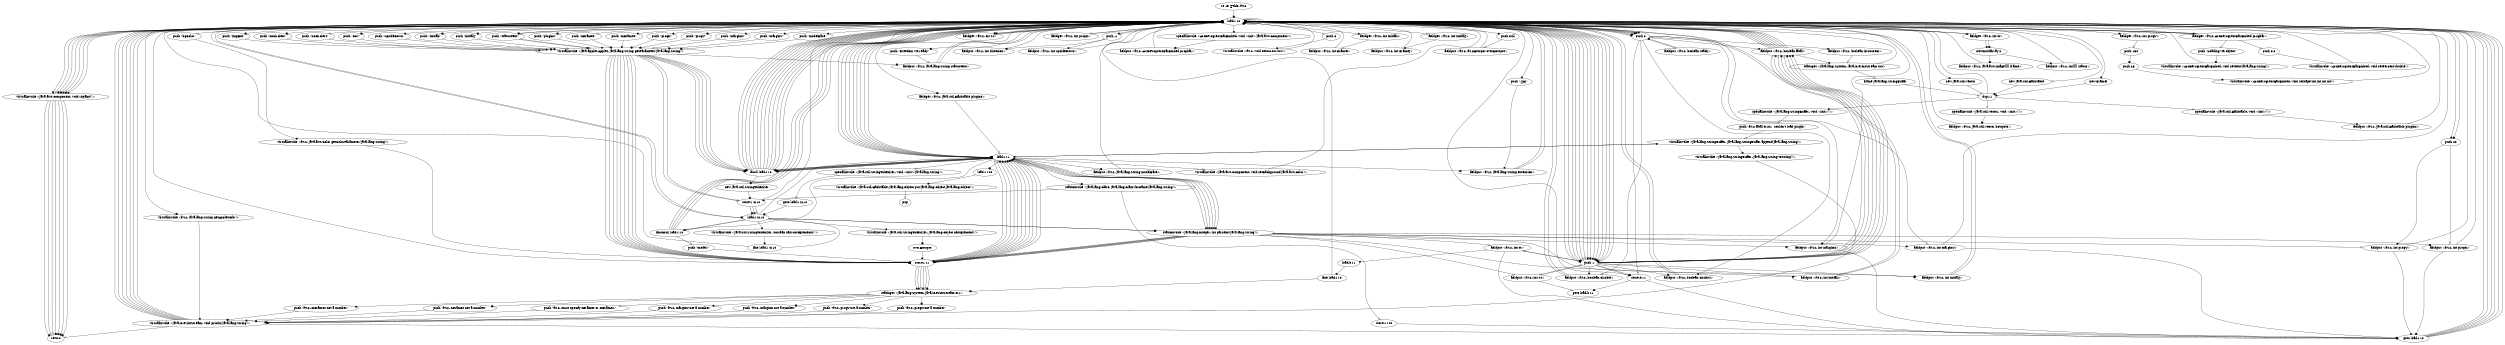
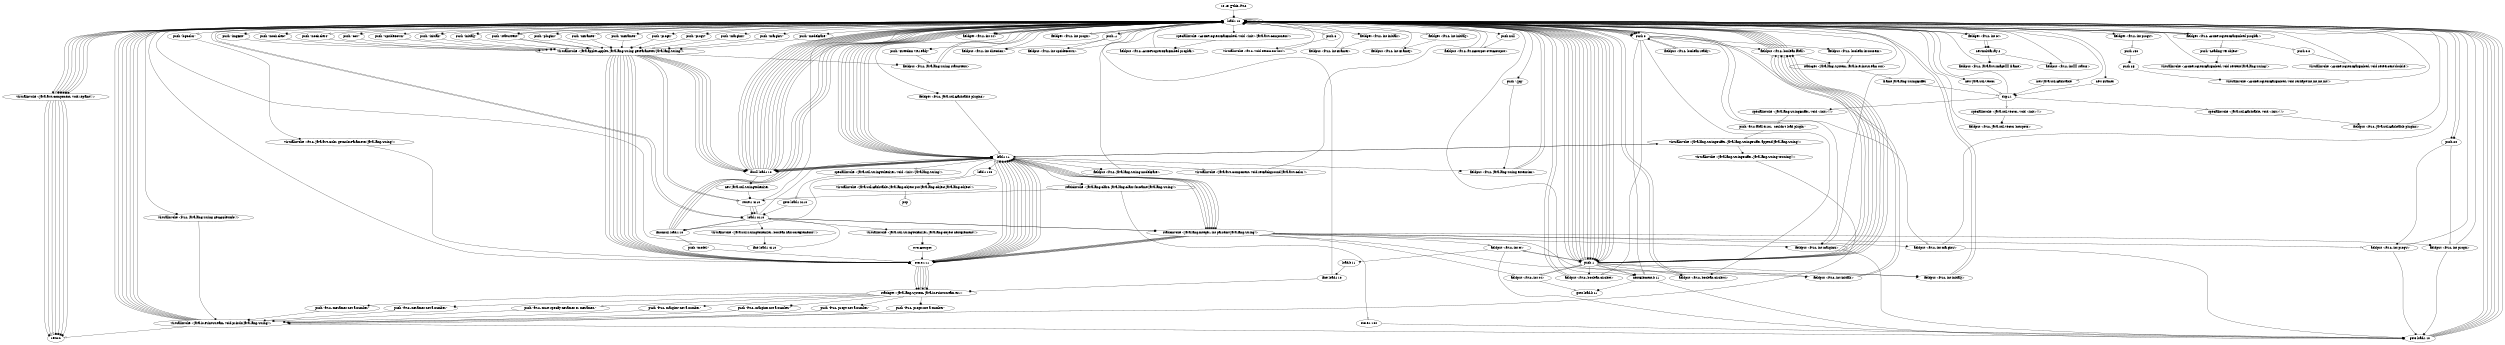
node "store.b r1": label "store.b r1" -> "nextElement.b r1"
